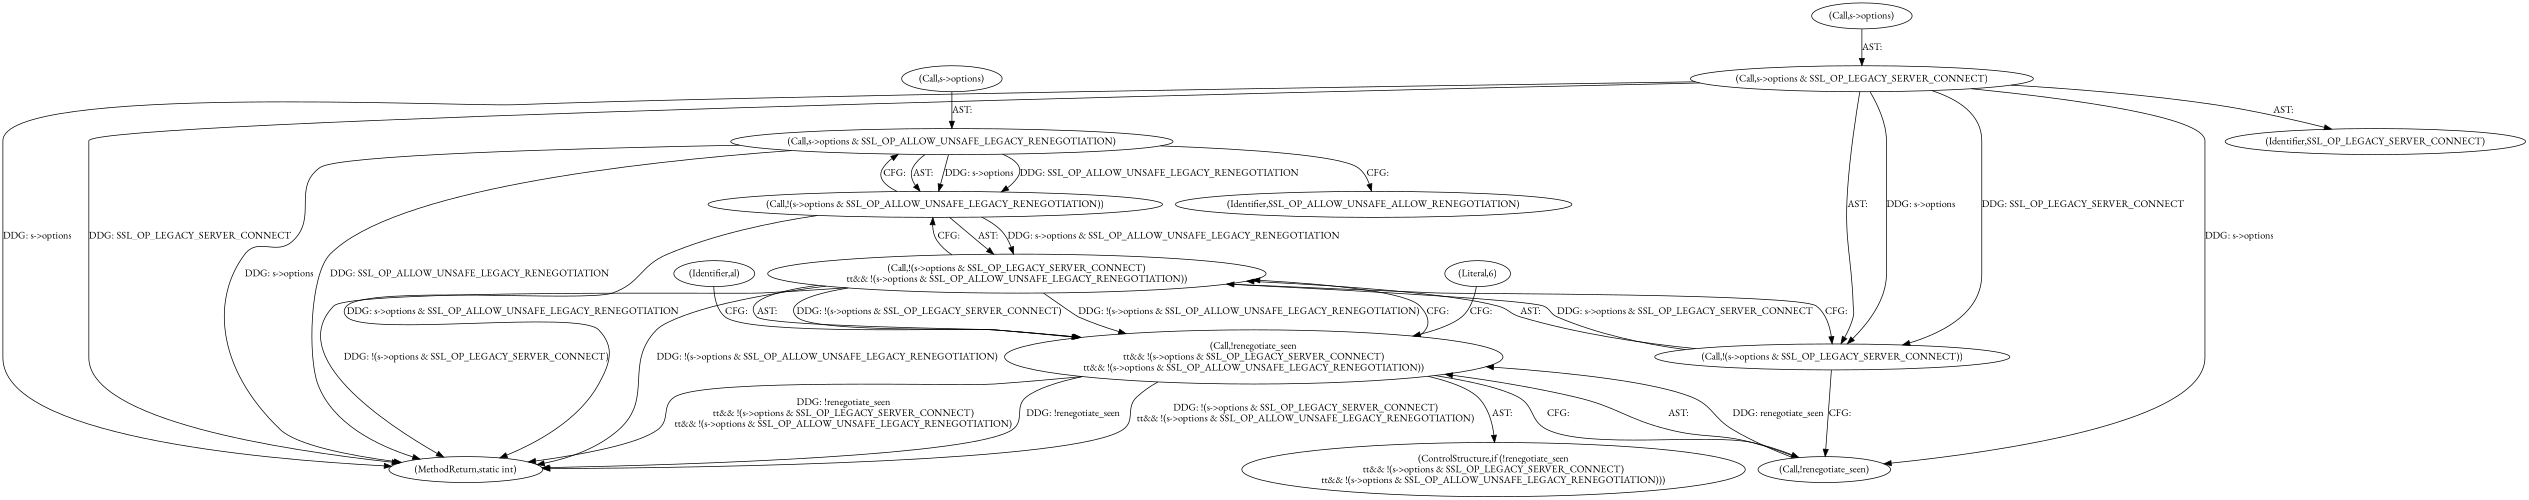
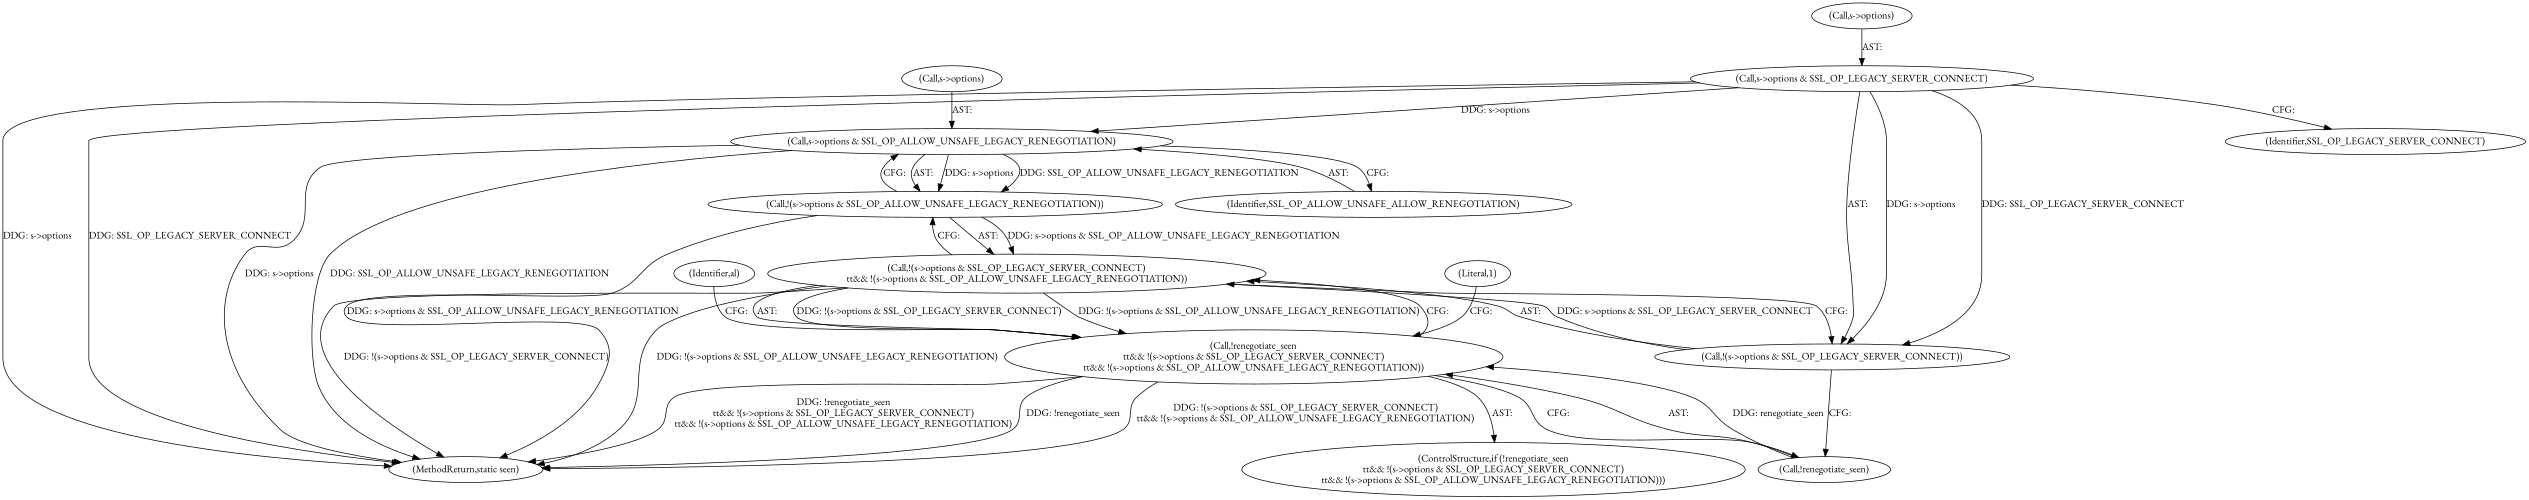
edge "(Call,s->options & SSL_OP_LEGACY_SERVER_CONNECT)" -> "(Identifier,SSL_OP_LEGACY_SERVER_CONNECT)": label "AST: " -> "CFG: "
edge "(Identifier,SSL_OP_ALLOW_UNSAFE_ALLOW_RENEGOTIATION)" -> "(Call,s->options & SSL_OP_ALLOW_UNSAFE_LEGACY_RENEGOTIATION)": added, label "AST:"
node "(Literal,6)": label "(Literal,6)" -> "(Literal,1)"
edge "(Call,s->options & SSL_OP_LEGACY_SERVER_CONNECT)" -> "(Call,!renegotiate_seen)": now "(Call,s->options & SSL_OP_LEGACY_SERVER_CONNECT)" -> "(Call,s->options & SSL_OP_ALLOW_UNSAFE_LEGACY_RENEGOTIATION)"
node "(MethodReturn,static int)": label "(MethodReturn,static int)" -> "(MethodReturn,static seen)"
